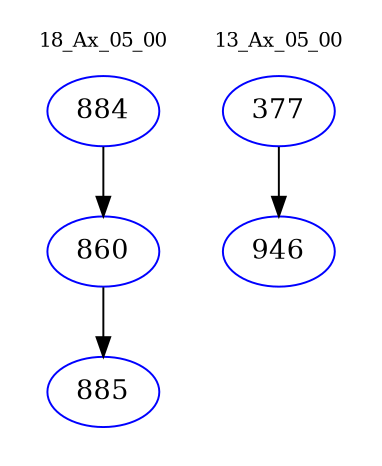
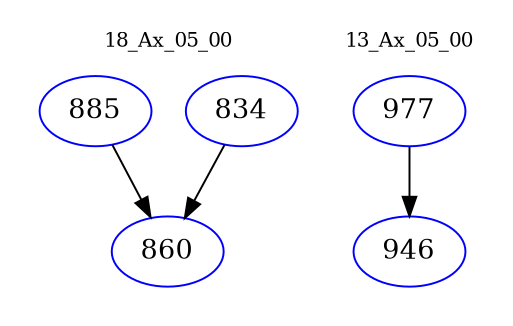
node "884": label "884" -> "834"
node "377": label "377" -> "977"
edge "860" -> "885": reversed
